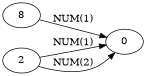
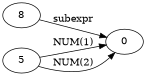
edge "8" -> "0": label "NUM(1)" -> "subexpr"
node "2": label "2" -> "5"
